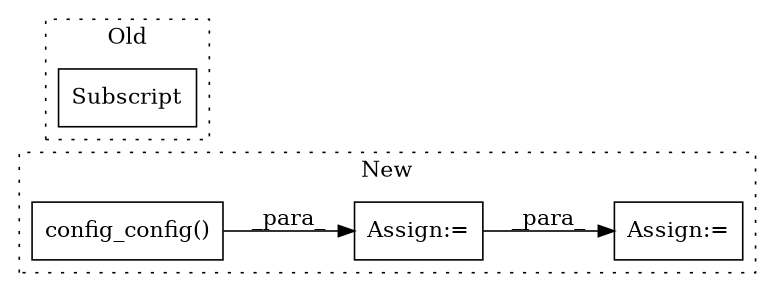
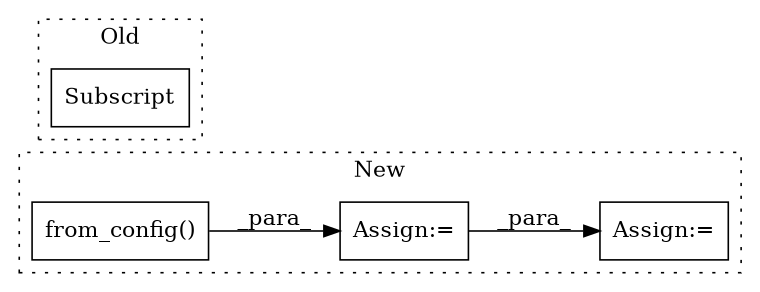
node "config_config()": label "config_config()" -> "from_config()"
